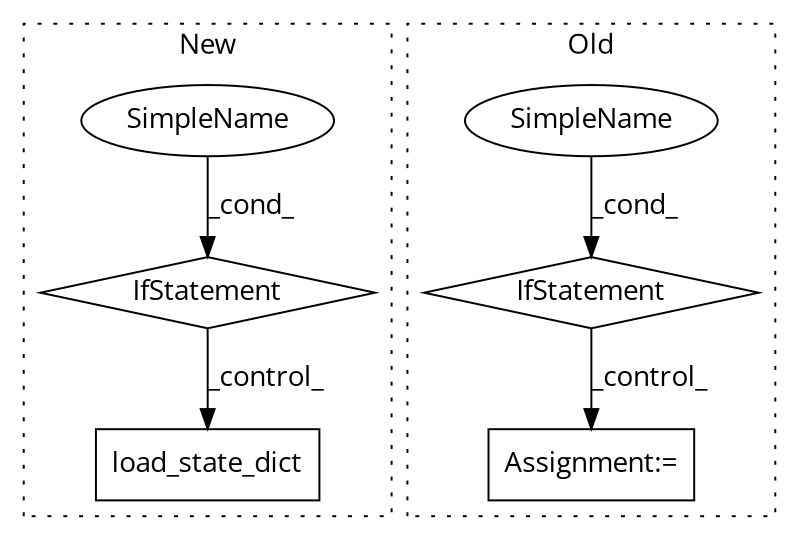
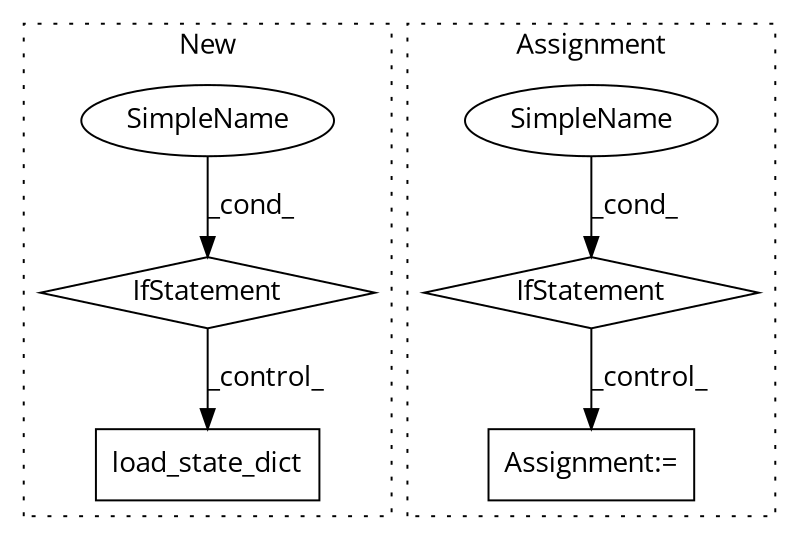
cluster "Old": label "Old" -> "Assignment"
